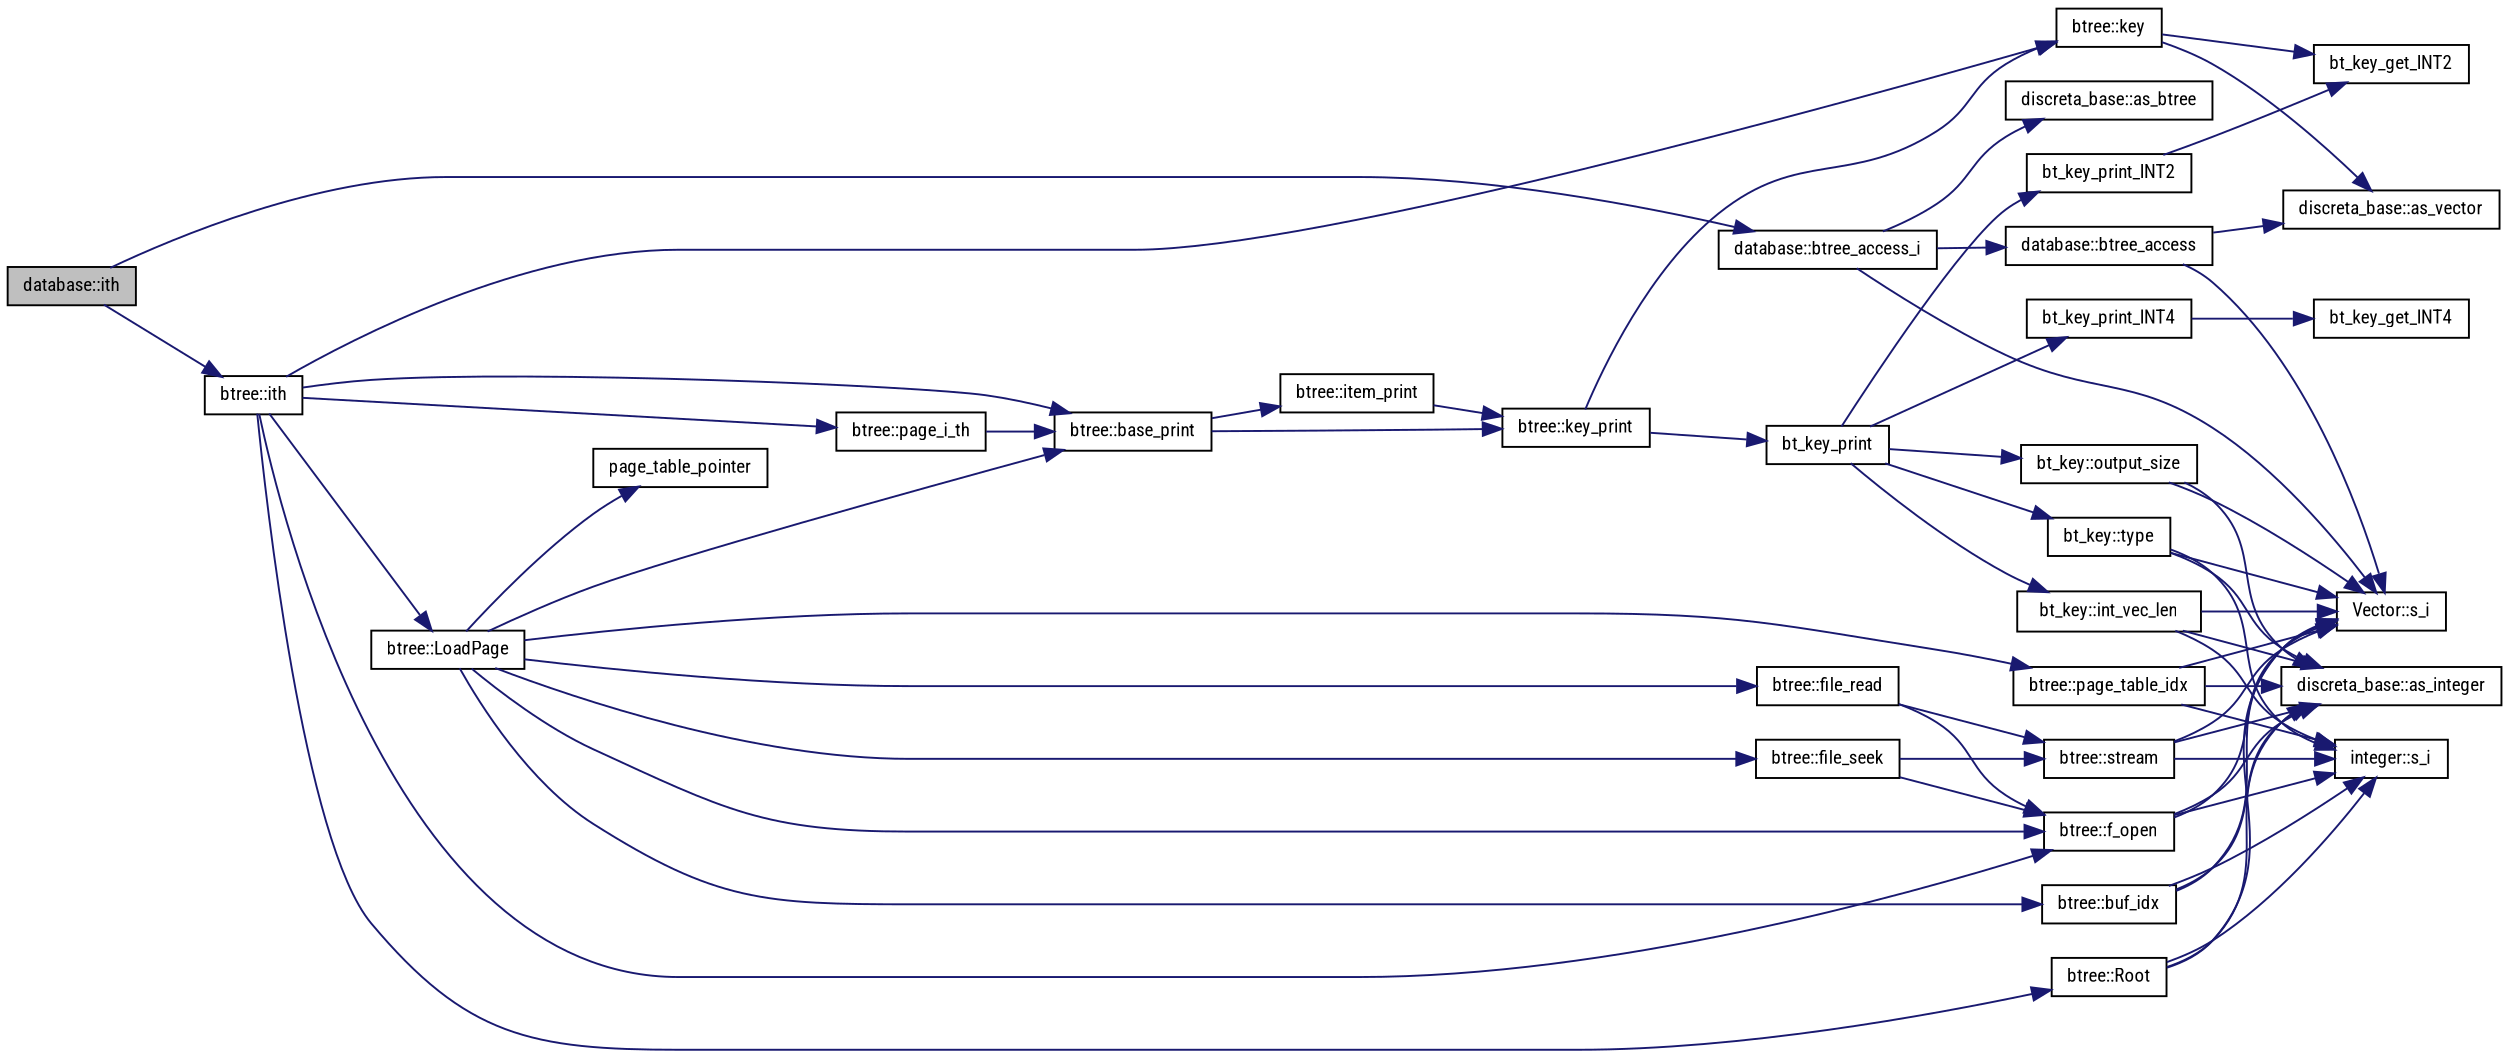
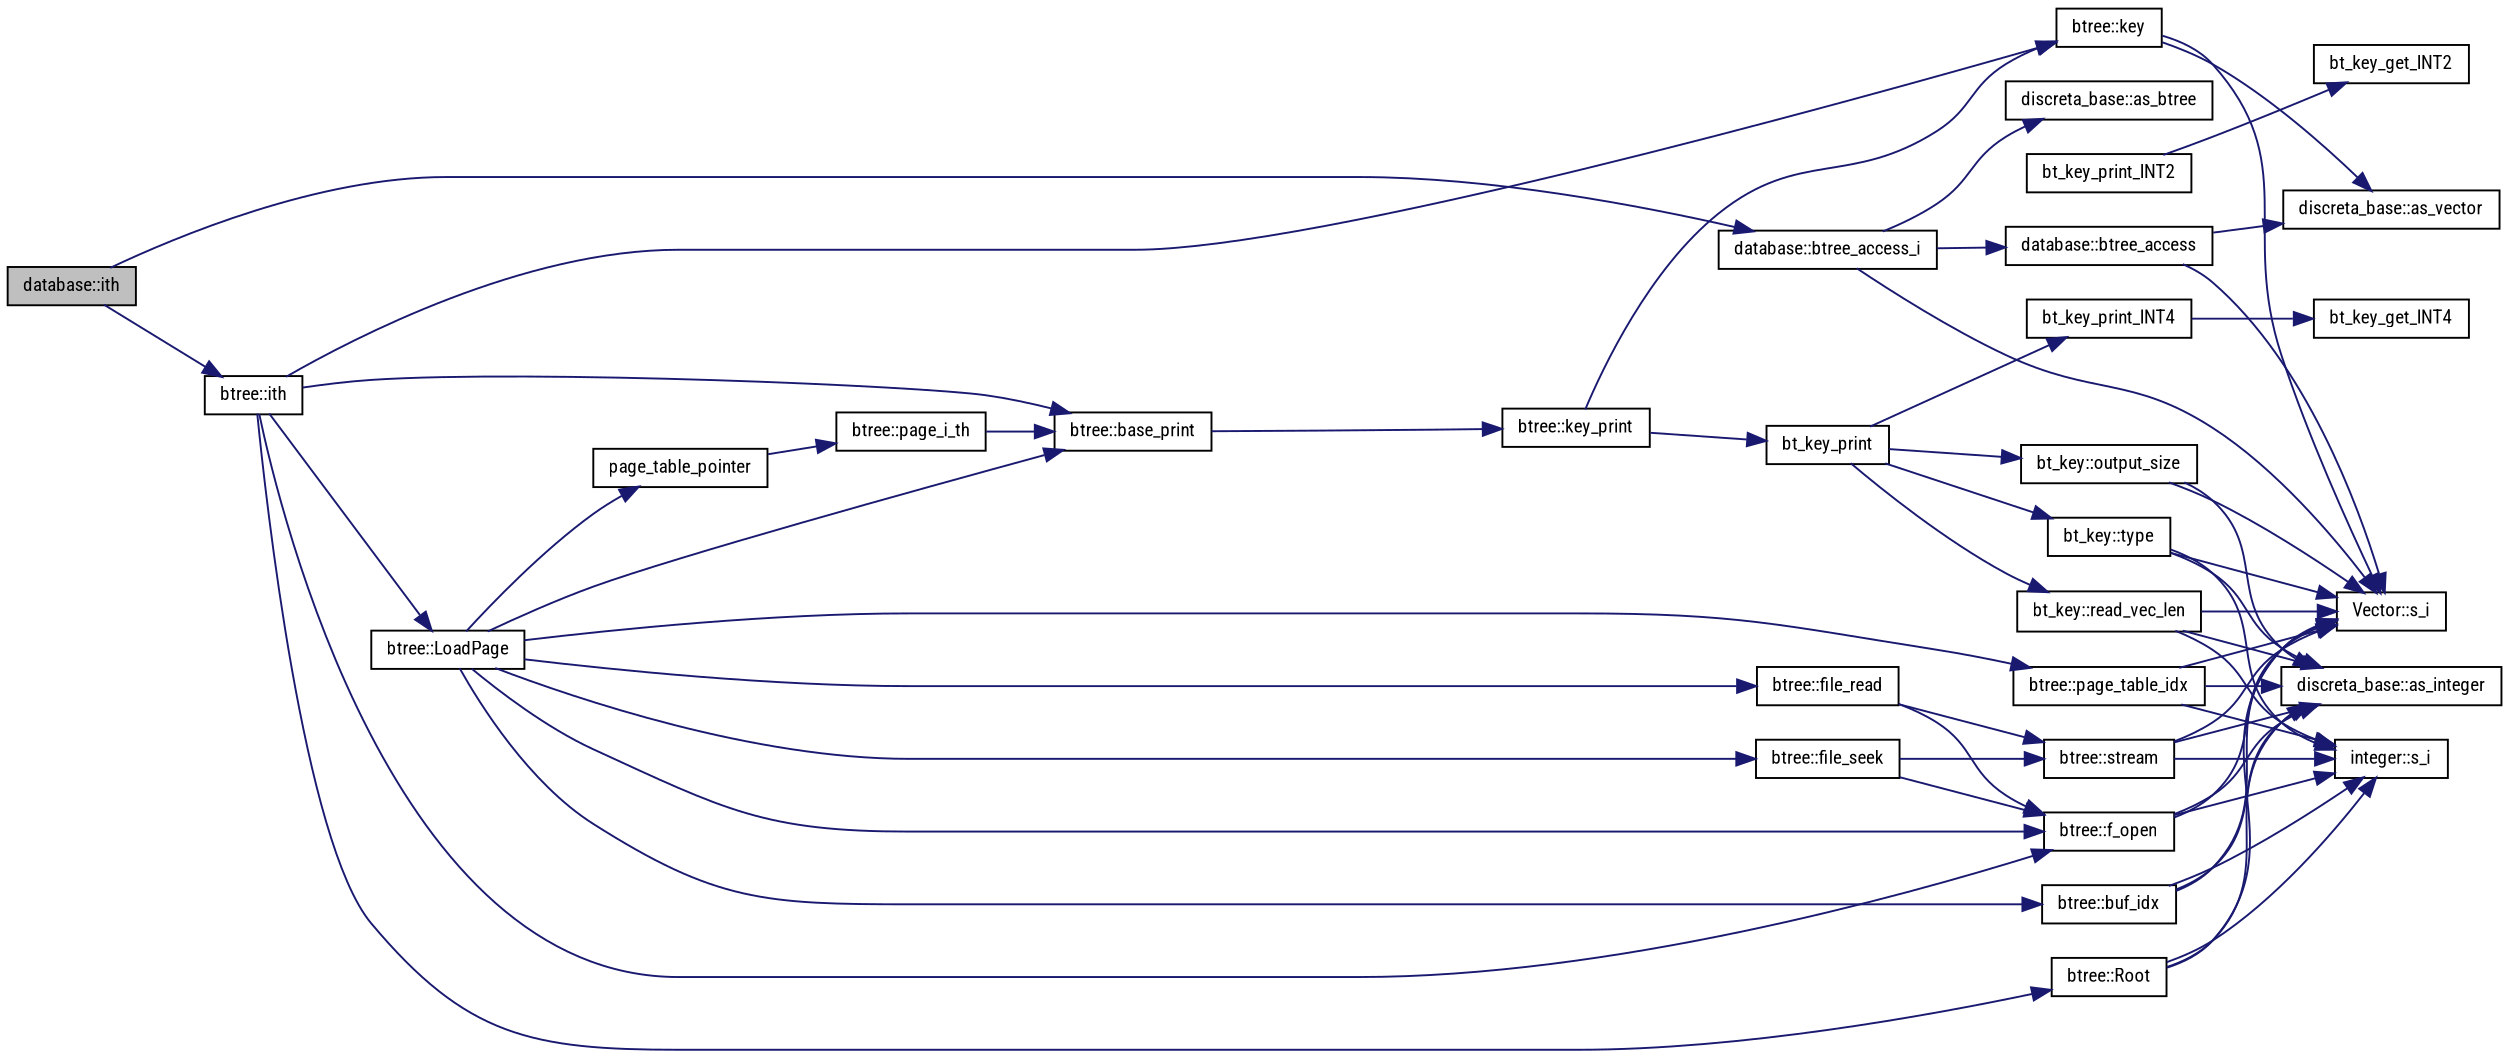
edge "btree::key" -> "bt_key_get_INT2": now "btree::key" -> "Vector::s_i"
edge "bt_key_print" -> "bt_key_print_INT2": removed
node "btree::item_print": removed
edge "btree::ith" -> "btree::page_i_th": now "page_table_pointer" -> "btree::page_i_th"
node "bt_key::int_vec_len": label "bt_key::int_vec_len" -> "bt_key::read_vec_len"
